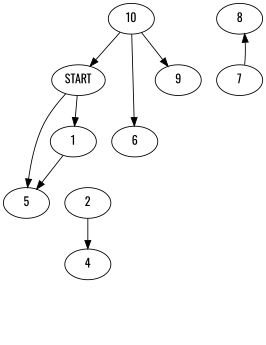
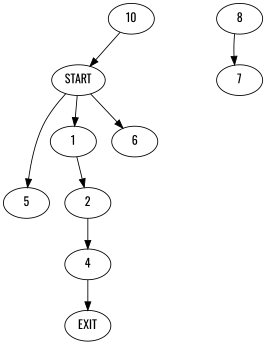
edge "7" -> "8": reversed
edge "10" -> "6": now "START" -> "6"
node "9": removed
edge "1" -> "5": now "1" -> "2"
node "EXIT": added
